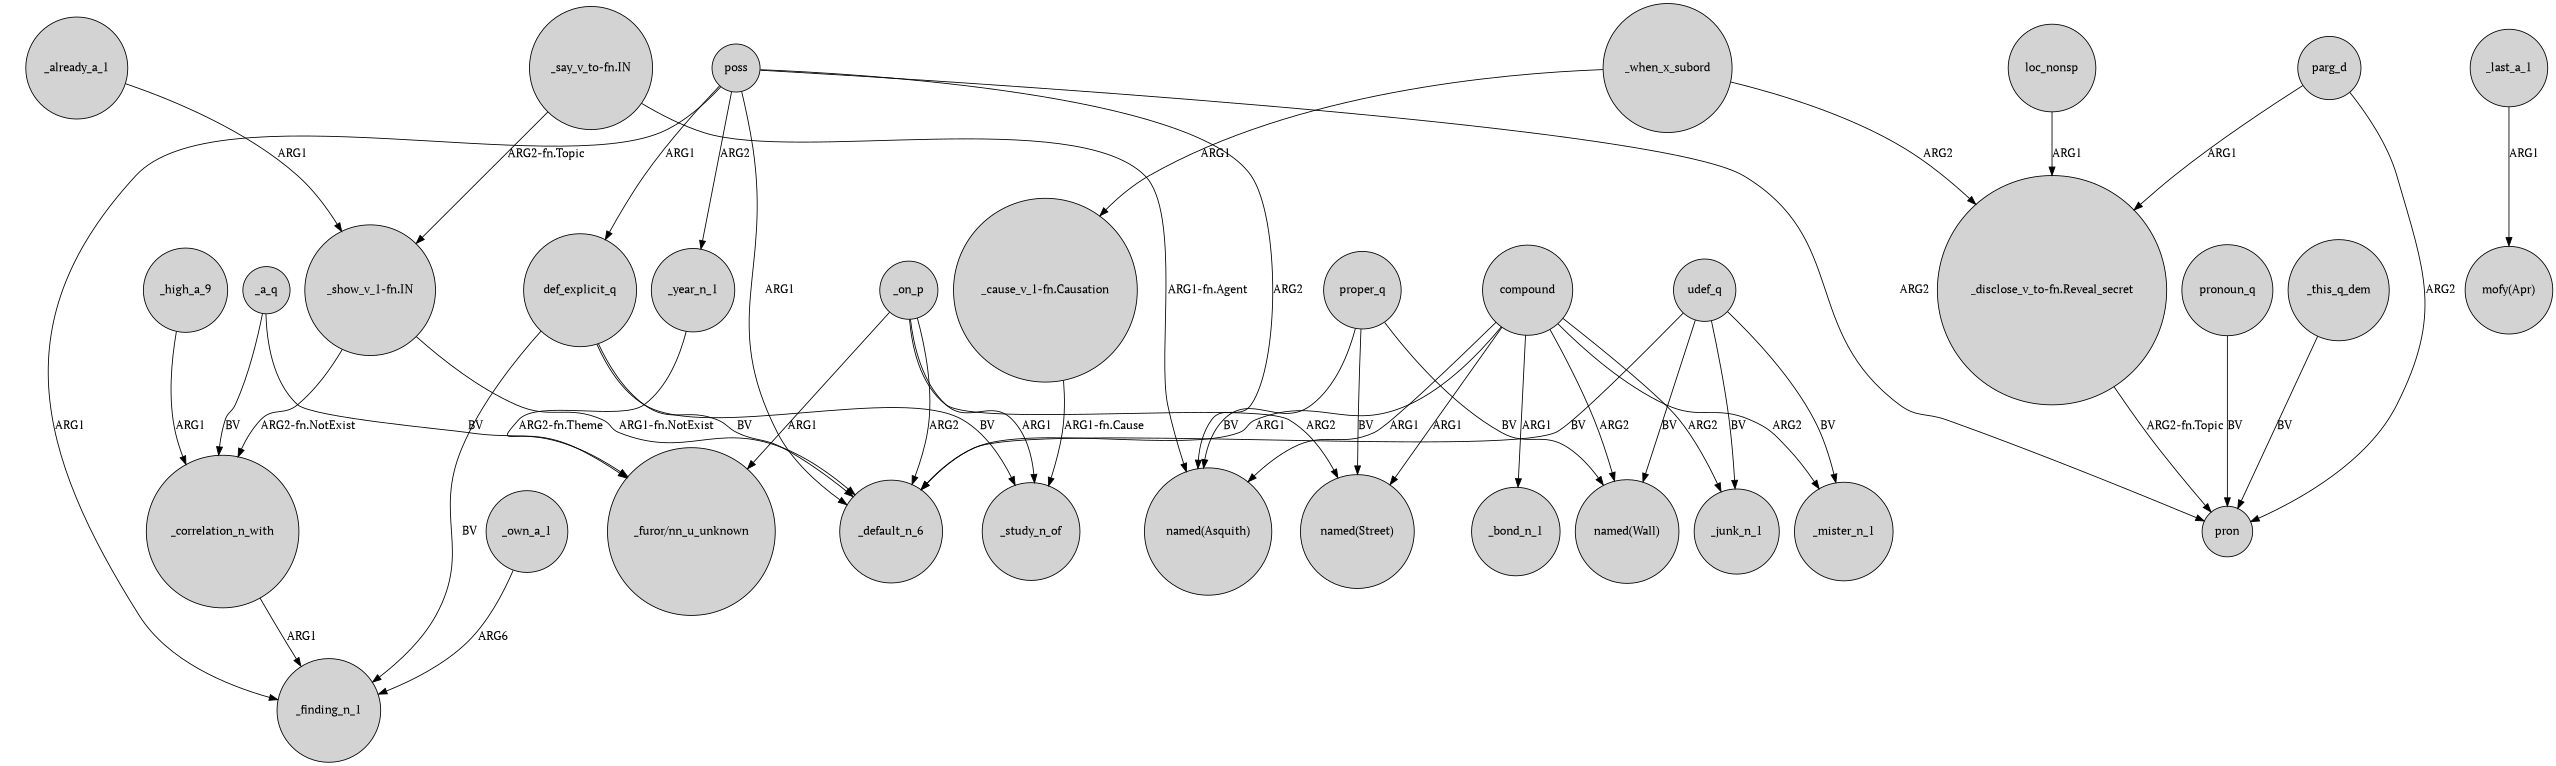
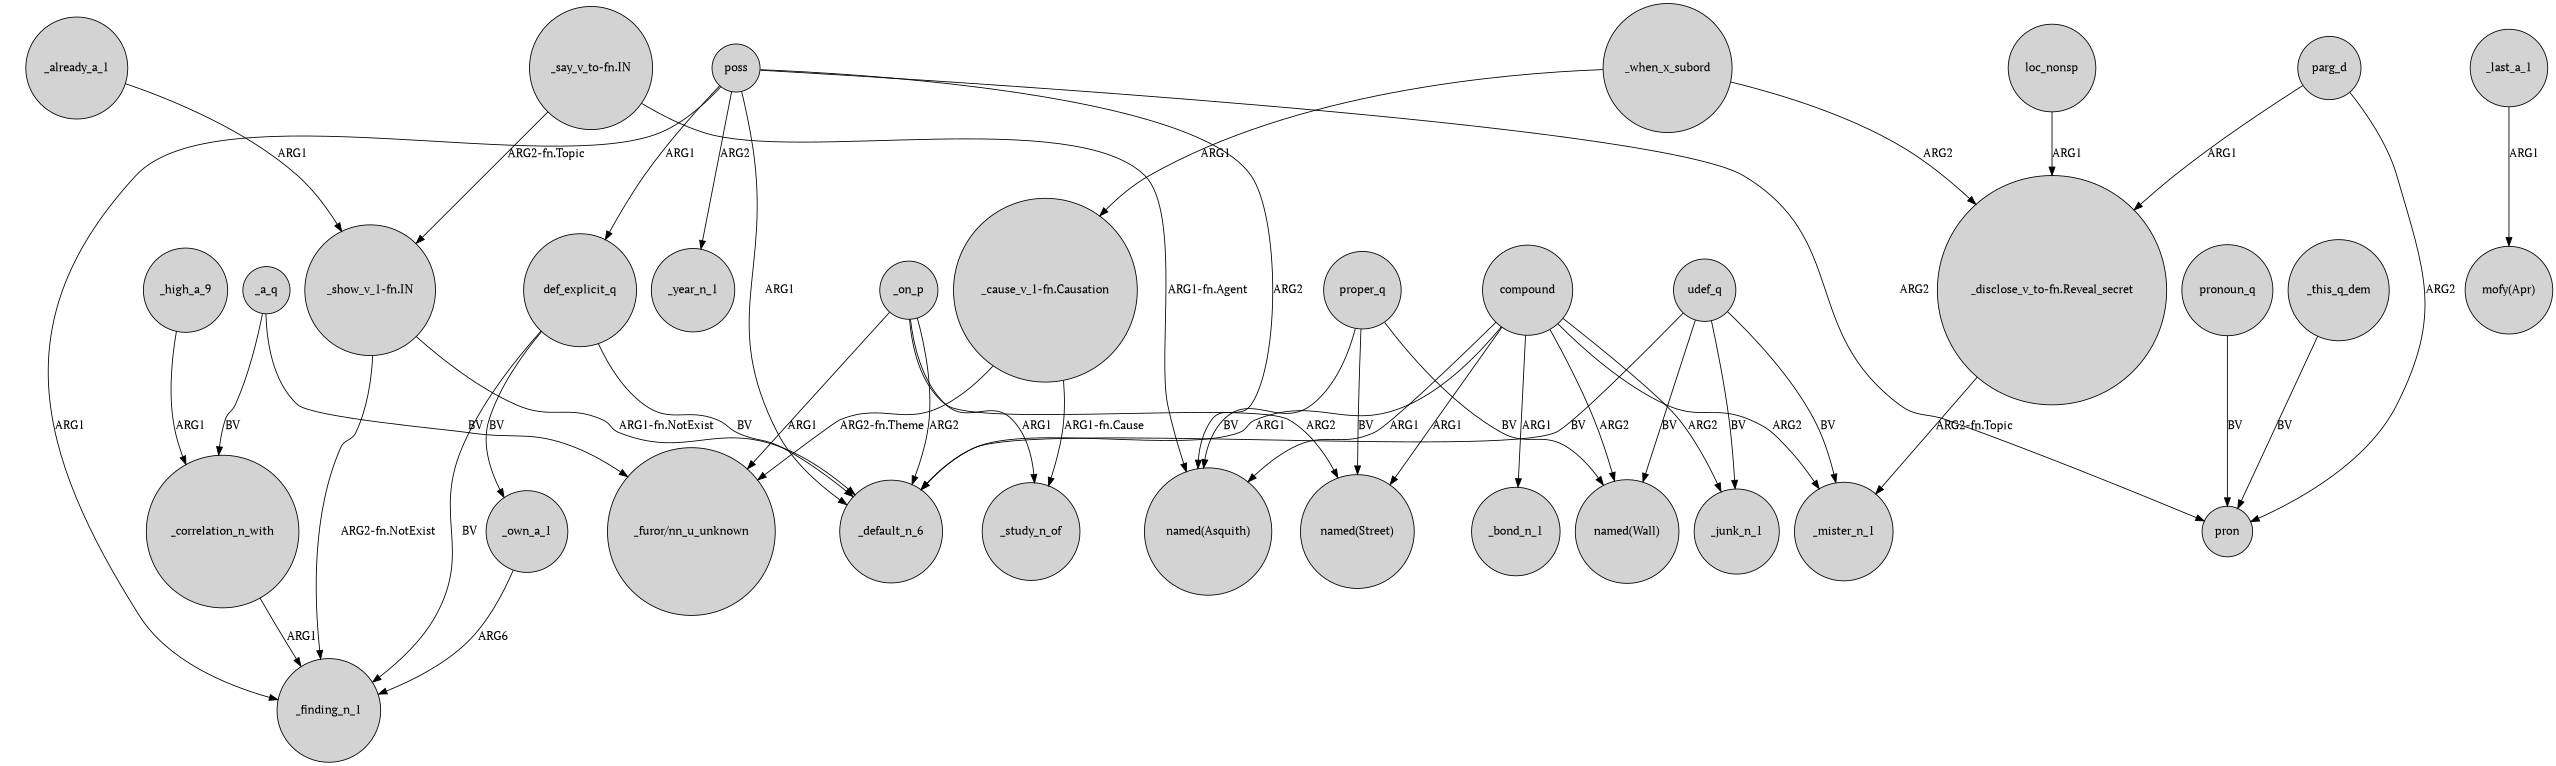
edge "_show_v_1-fn.IN" -> "_correlation_n_with": now "_show_v_1-fn.IN" -> "_finding_n_1"
edge "def_explicit_q" -> "_study_n_of": now "def_explicit_q" -> "_own_a_1"
edge "_year_n_1" -> "_furor/nn_u_unknown": now "_cause_v_1-fn.Causation" -> "_furor/nn_u_unknown"
edge "_disclose_v_to-fn.Reveal_secret" -> "pron": now "_disclose_v_to-fn.Reveal_secret" -> "_mister_n_1"
